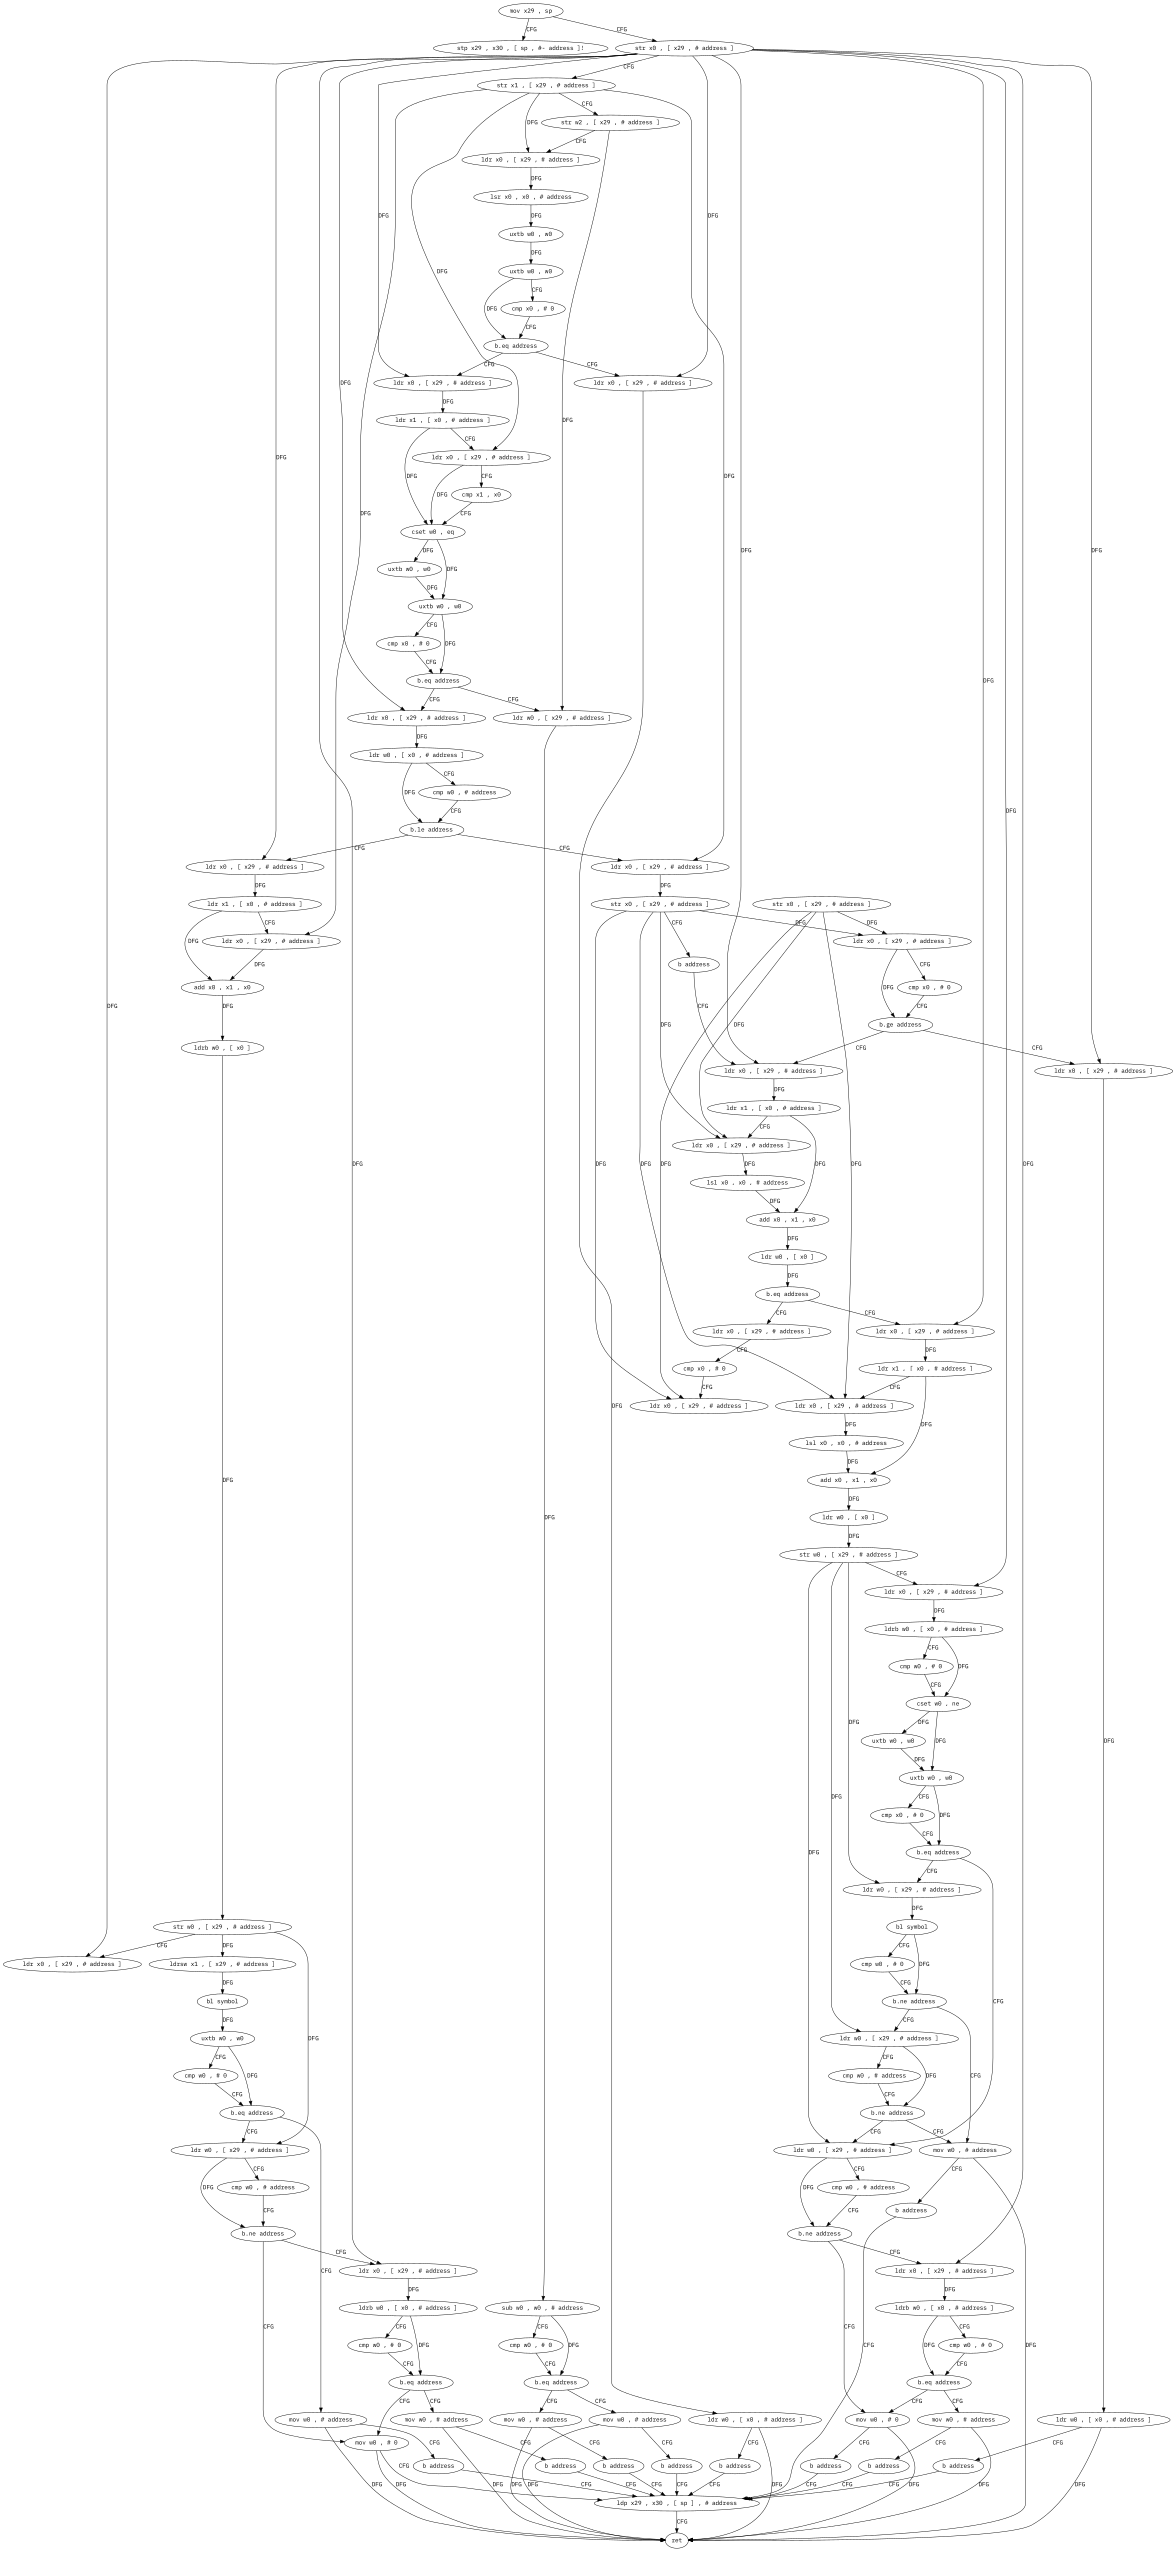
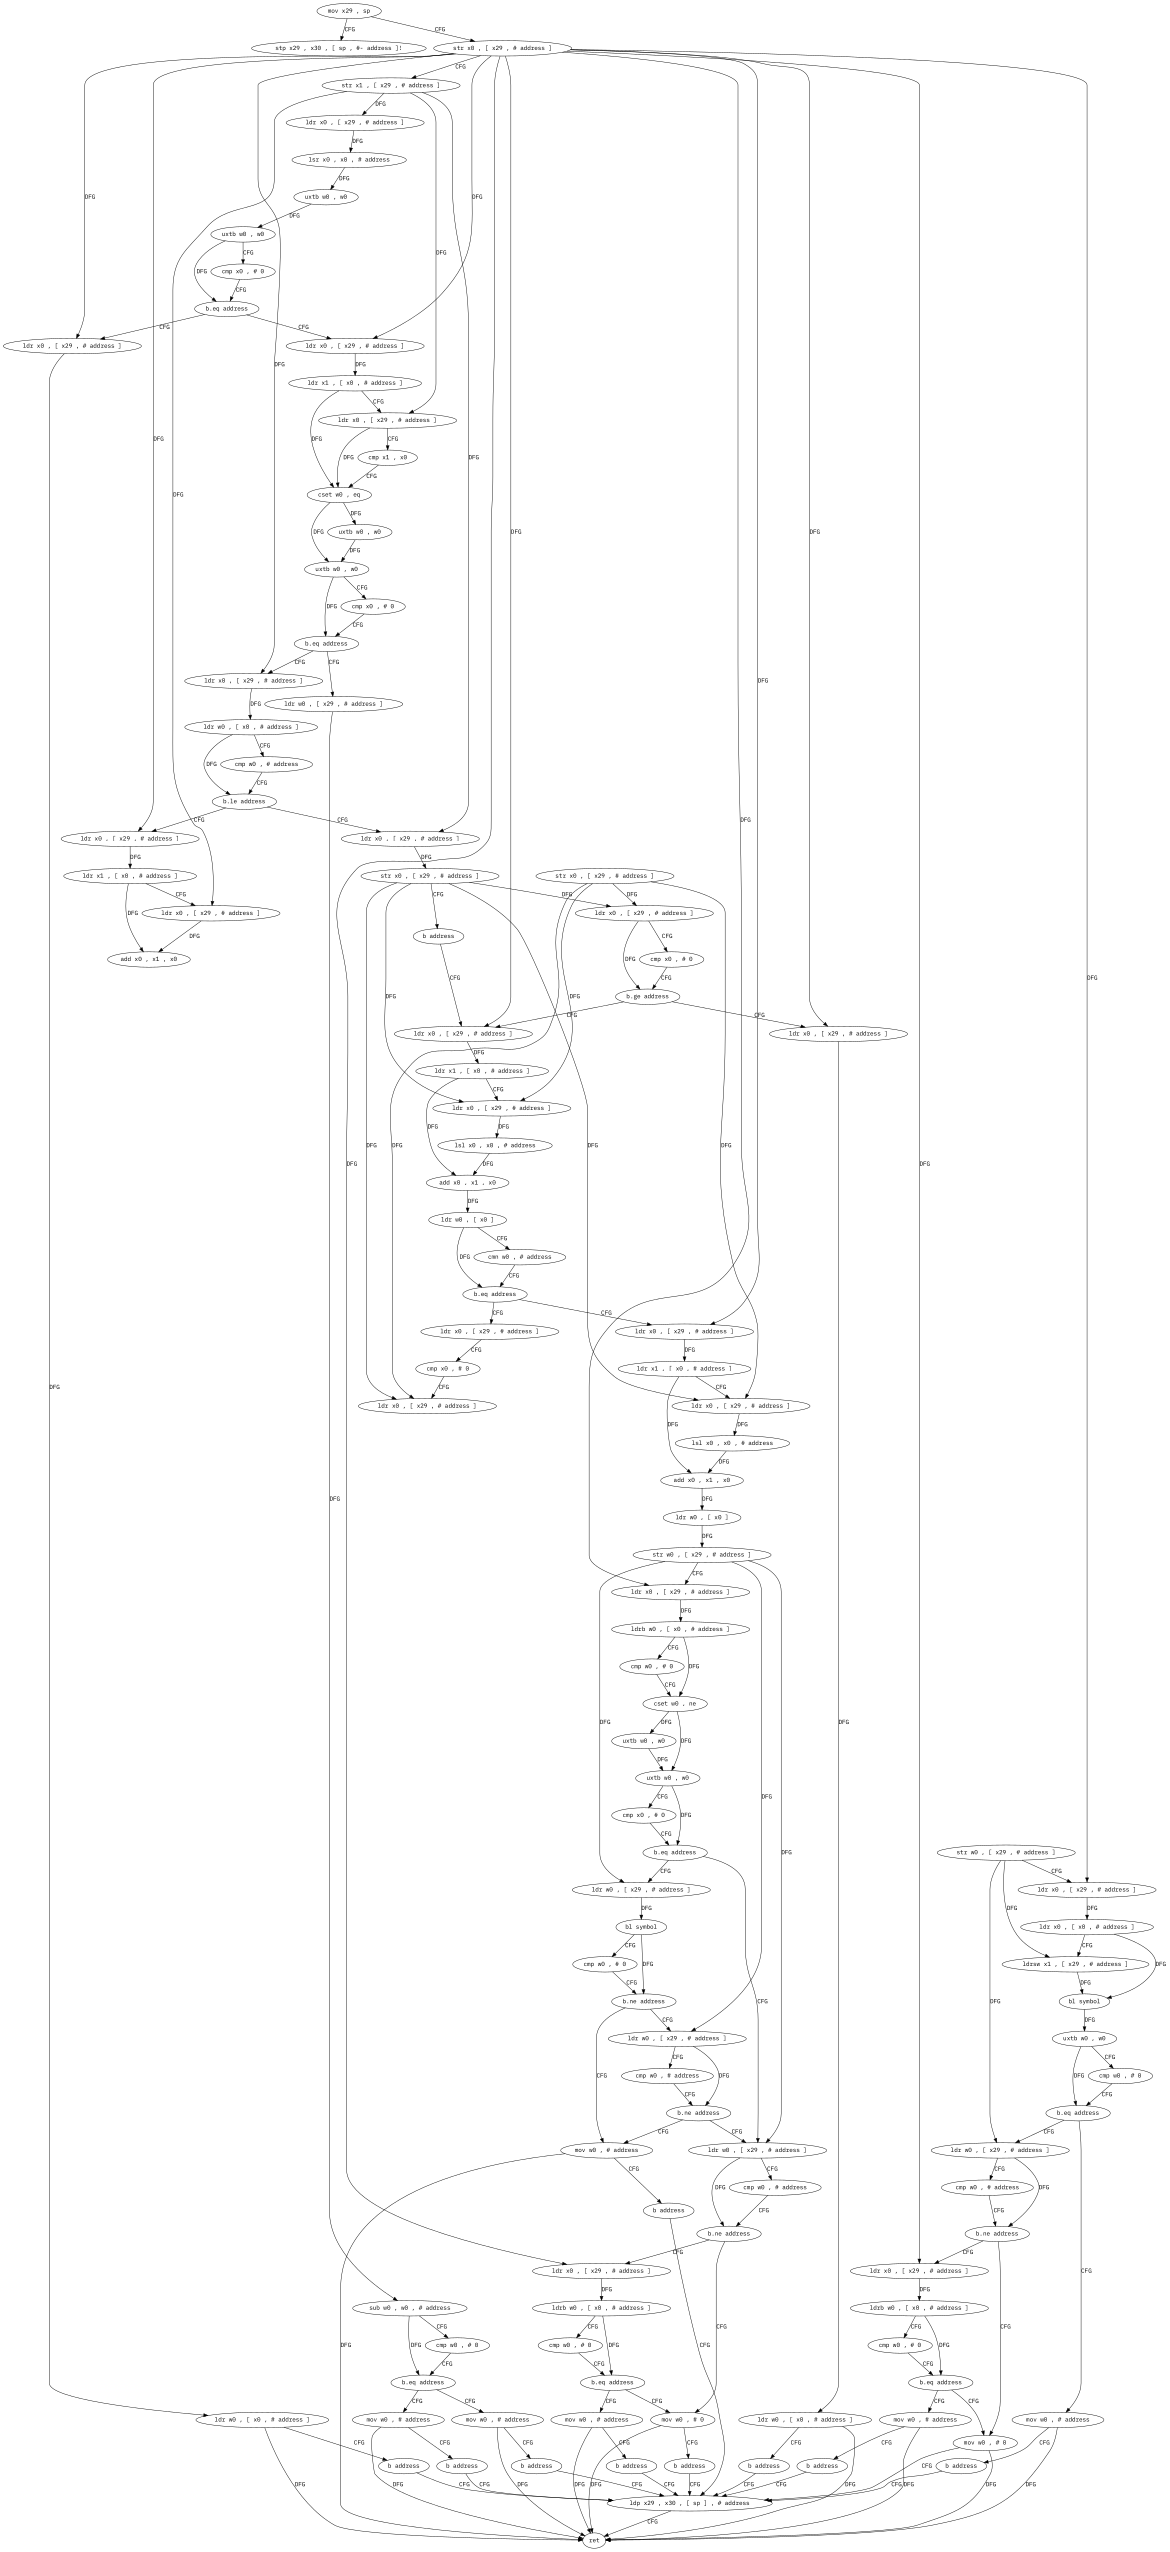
node "str w2 , [ x29 , # address ]": removed
node "ldrb w0 , [ x0 ]": removed
node "cmn w0 , # address": added
node "ldr x0 , [ x0 , # address ]": added
